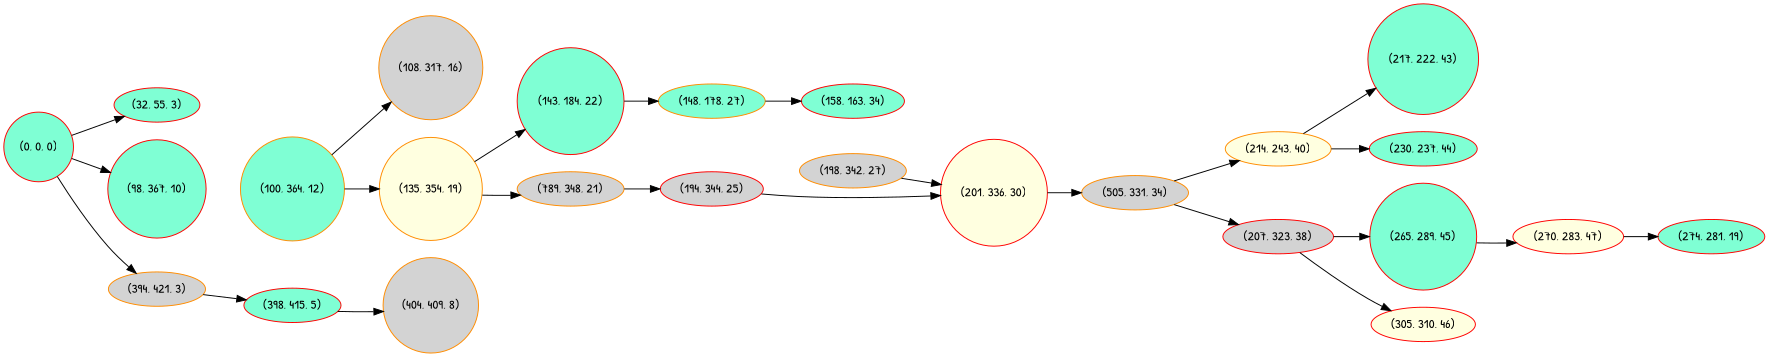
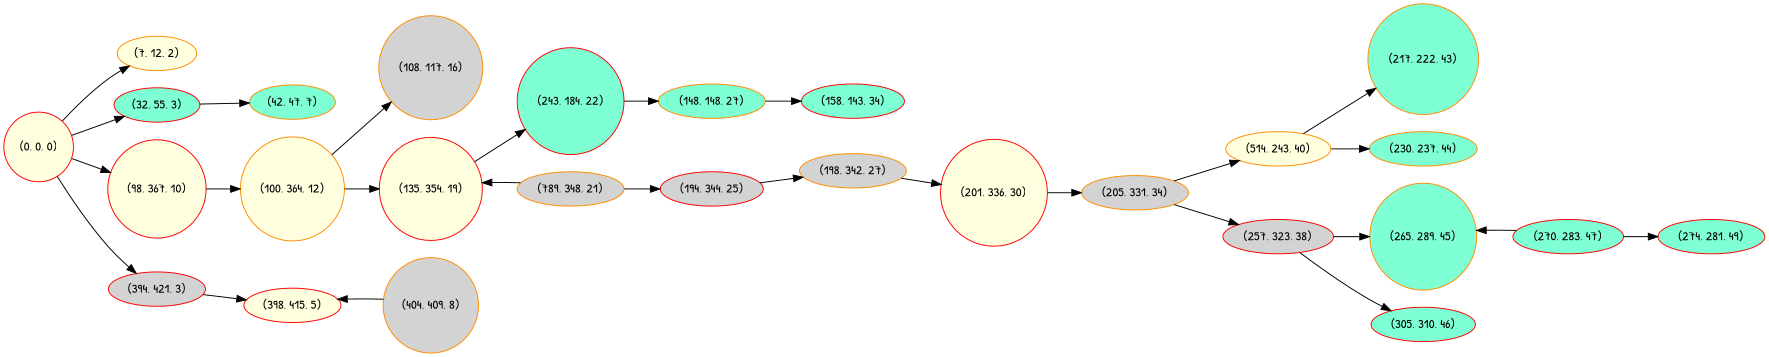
node "(7, 12, 2)": added
node "(217, 222, 43)": color red -> darkorange
node "(108, 317, 16)": label "(108, 317, 16)" -> "(108, 117, 16)"
node "(143, 184, 22)": label "(143, 184, 22)" -> "(243, 184, 22)"
node "(148, 178, 27)": label "(148, 178, 27)" -> "(148, 148, 27)"
node "(158, 163, 34)": label "(158, 163, 34)" -> "(158, 143, 34)"
node "(42, 47, 7)": added
node "(0, 0, 0)": fillcolor aquamarine -> lightyellow
node "(214, 243, 40)": label "(214, 243, 40)" -> "(514, 243, 40)"
node "(230, 237, 44)": color red -> darkorange
node "(98, 367, 10)": fillcolor aquamarine -> lightyellow
edge "(98, 367, 10)" -> "(100, 364, 12)": added
node "(100, 364, 12)": fillcolor aquamarine -> lightyellow
node "(135, 354, 19)": color darkorange -> red
node "(505, 331, 34)": label "(505, 331, 34)" -> "(205, 331, 34)"
edge "(135, 354, 19)" -> "(789, 348, 21)": reversed
edge "(194, 344, 25)" -> "(201, 336, 30)": now "(194, 344, 25)" -> "(198, 342, 27)"
node "(207, 323, 38)": label "(207, 323, 38)" -> "(257, 323, 38)"
node "(265, 289, 45)": color red -> darkorange
node "(270, 283, 47)": fillcolor lightyellow -> aquamarine
node "(274, 281, 19)": label "(274, 281, 19)" -> "(274, 281, 49)"
edge "(265, 289, 45)" -> "(270, 283, 47)": reversed
node "(394, 421, 3)": color darkorange -> red
node "(398, 415, 5)": fillcolor aquamarine -> lightyellow
edge "(398, 415, 5)" -> "(404, 409, 8)": reversed
node "(305, 310, 46)": fillcolor lightyellow -> aquamarine
